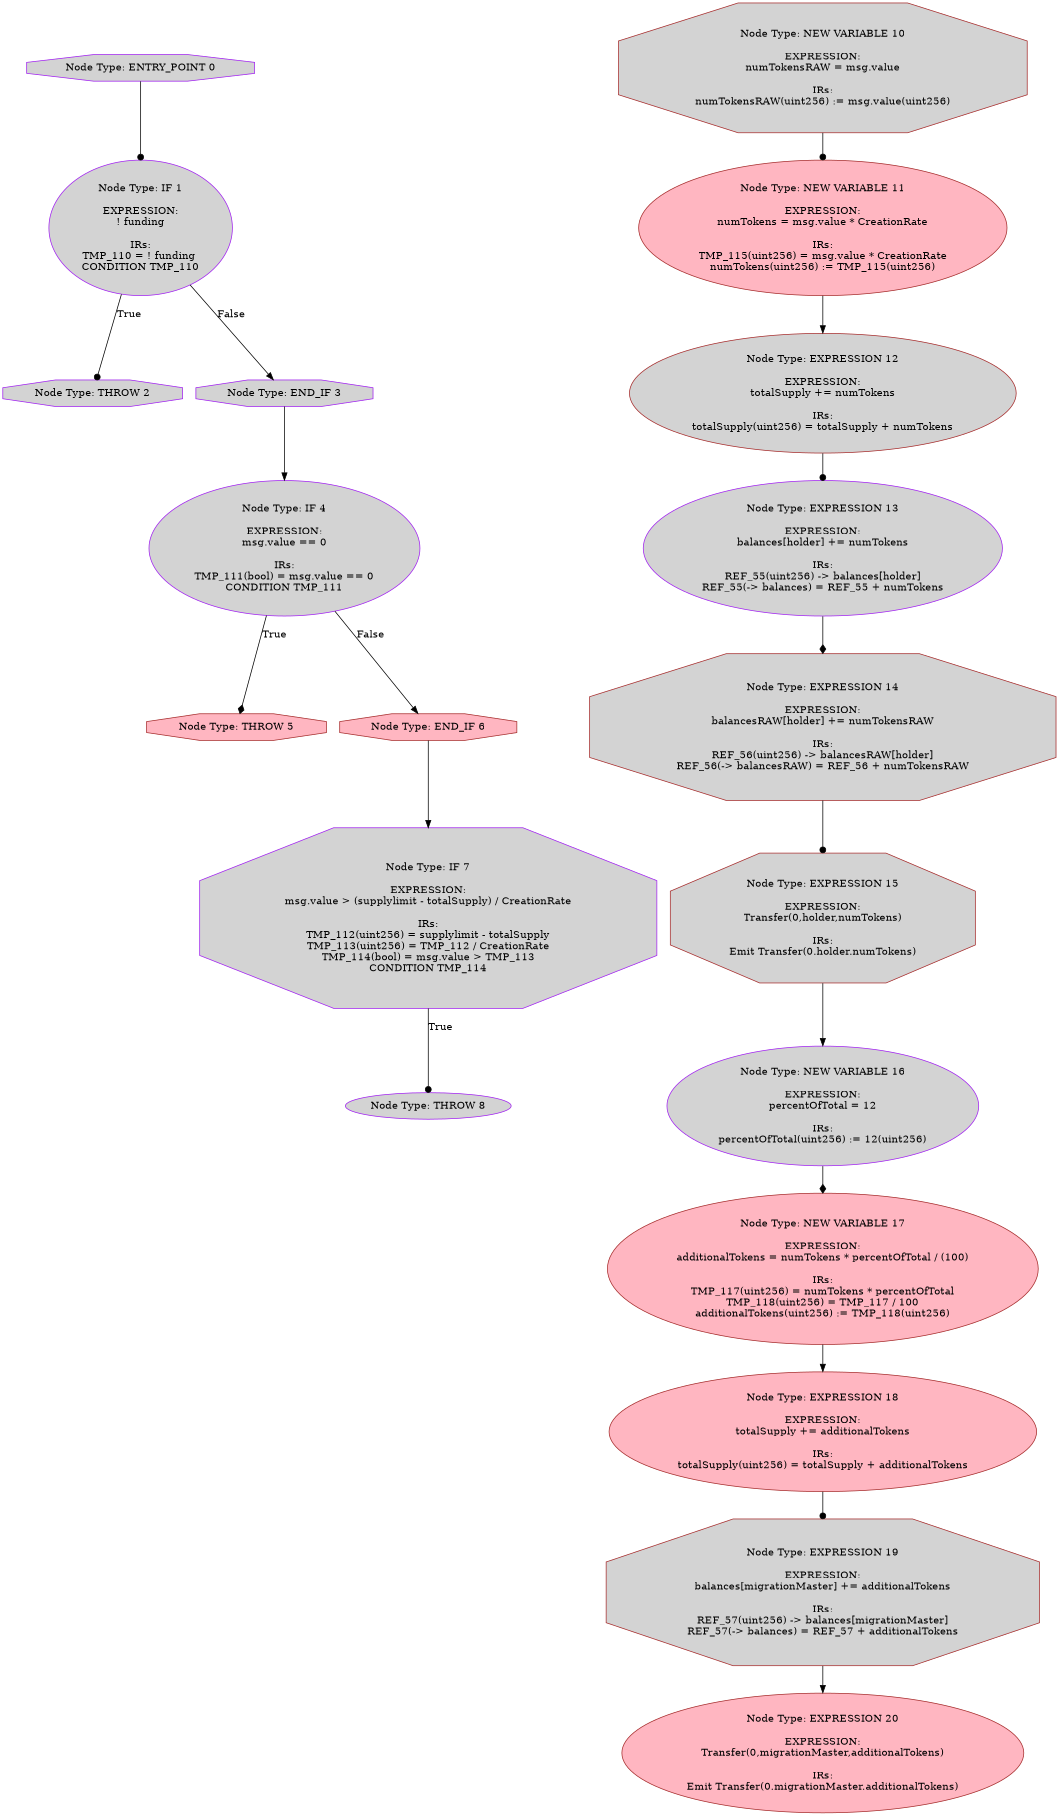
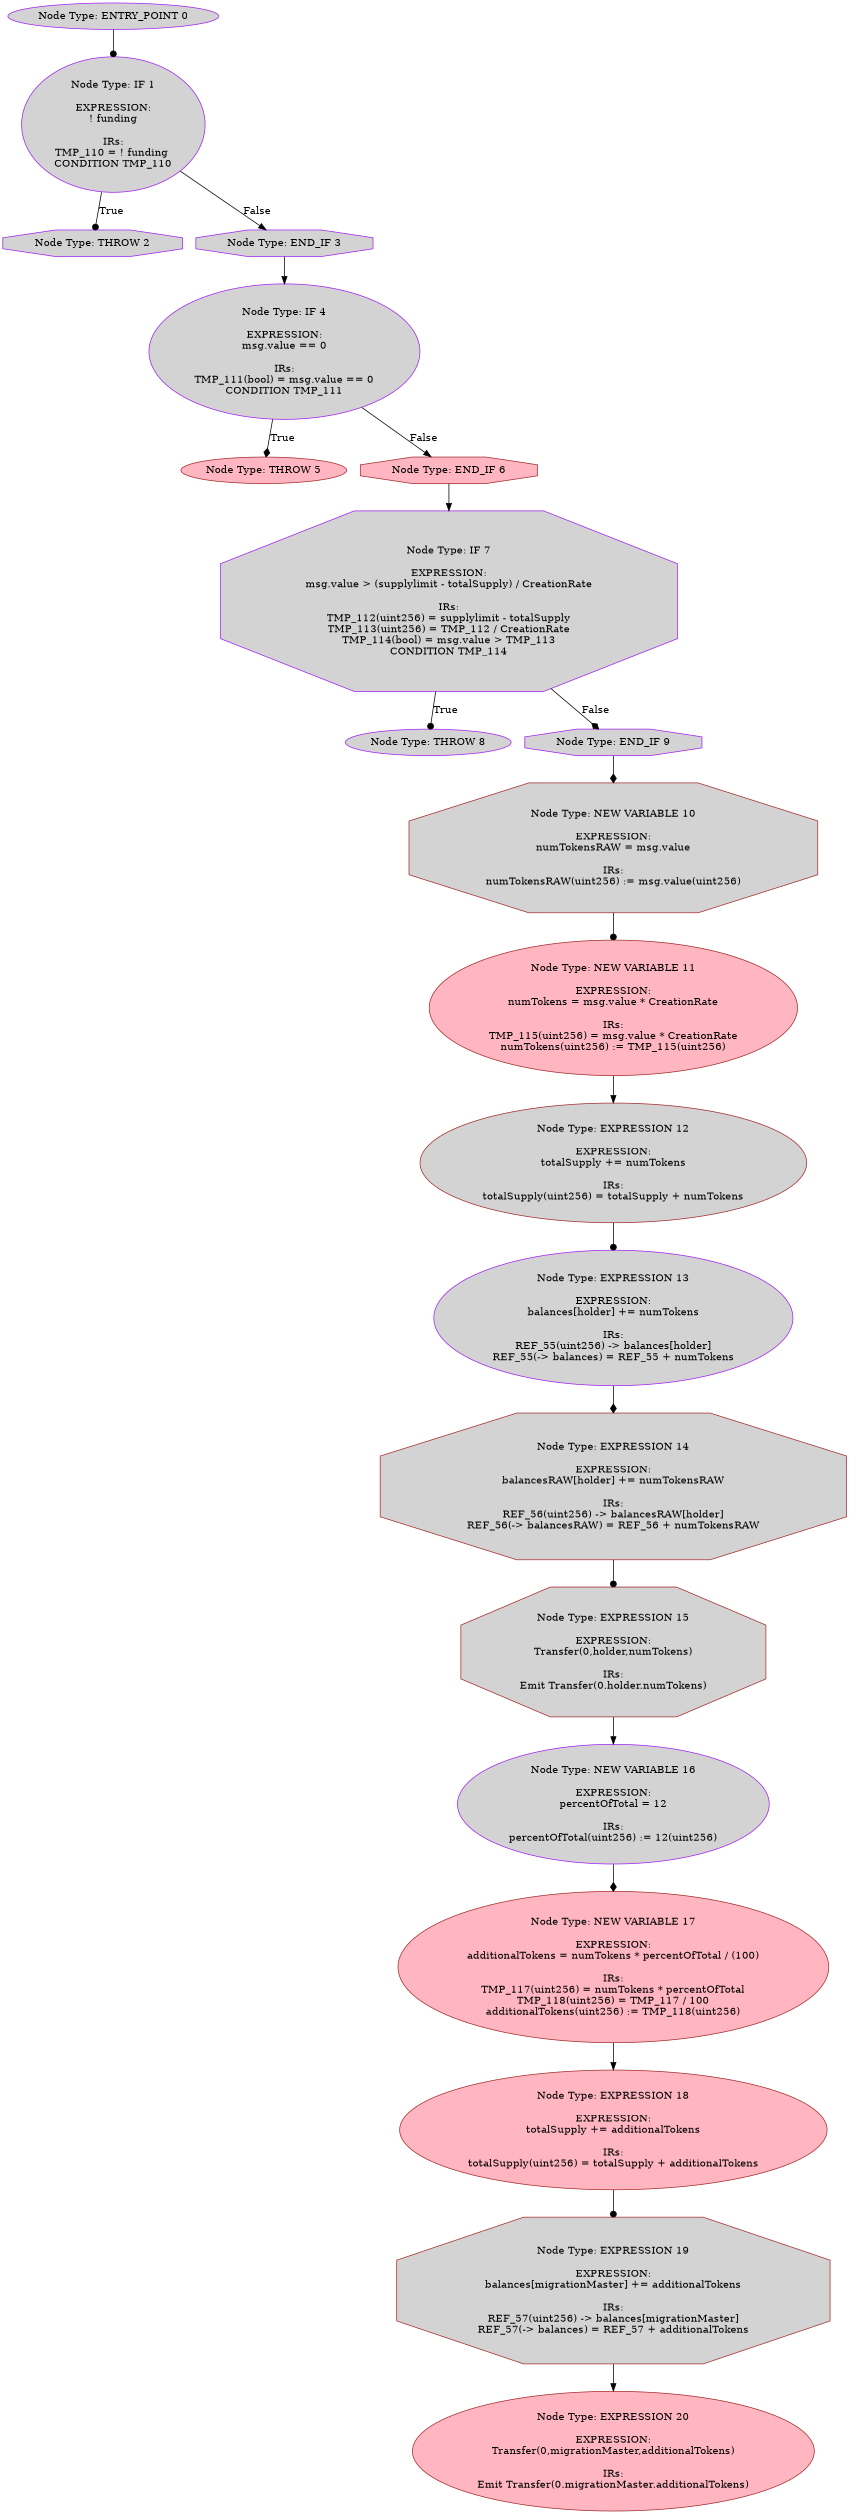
node "Node Type: ENTRY_POINT 0": shape octagon -> ellipse
node "Node Type: THROW 5": shape octagon -> ellipse
node "Node Type: END_IF 9": added
